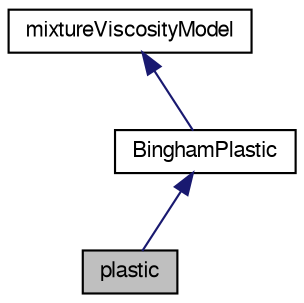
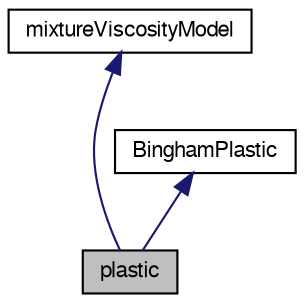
edge "BinghamPlastic" -> "mixtureViscosityModel": now "plastic" -> "mixtureViscosityModel"
